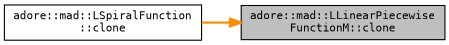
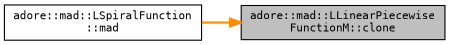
node "adore::mad::LSpiralFunction ::clone": label "adore::mad::LSpiralFunction ::clone" -> "adore::mad::LSpiralFunction ::mad"
